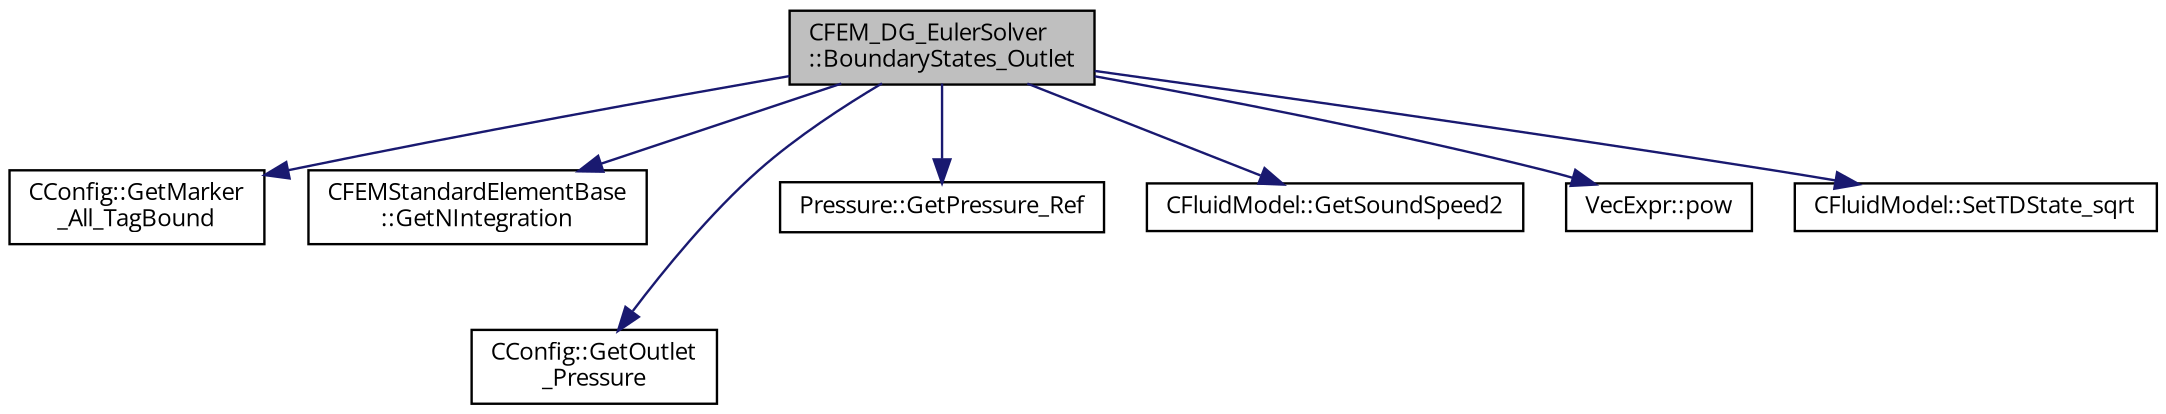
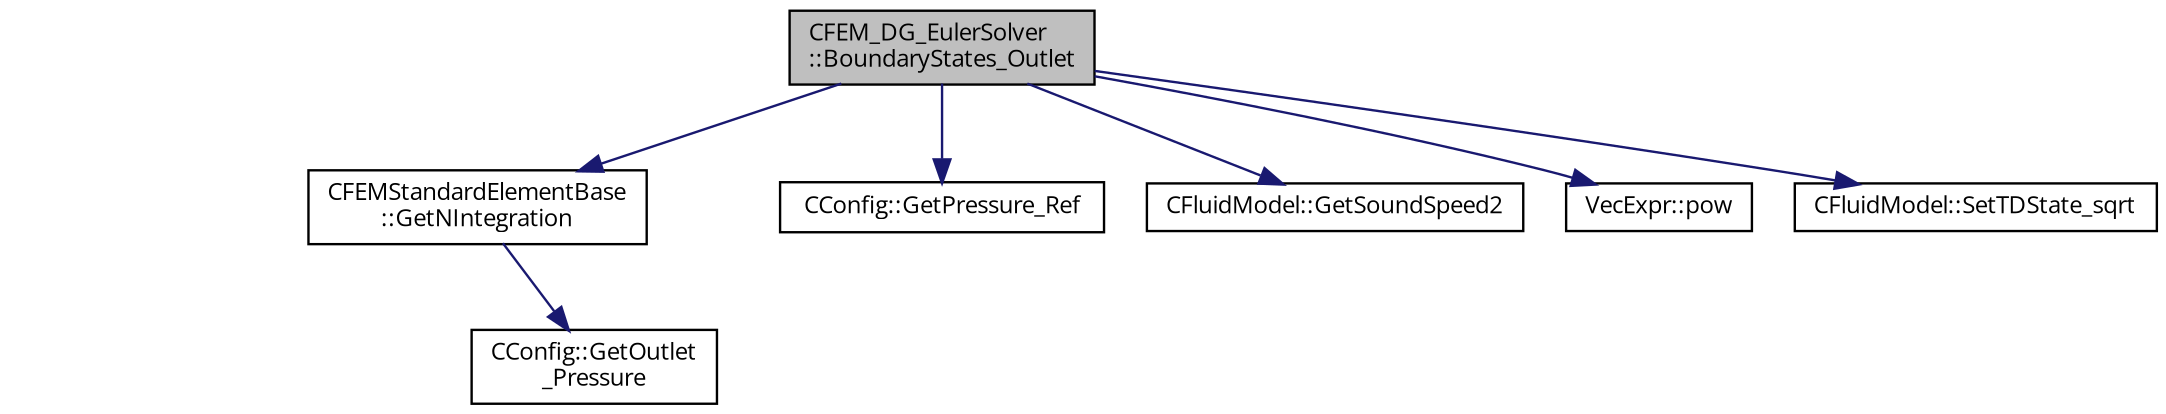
edge "CFEM_DG_EulerSolver ::BoundaryStates_Outlet" -> "CConfig::GetOutlet _Pressure": now "CFEMStandardElementBase ::GetNIntegration" -> "CConfig::GetOutlet _Pressure"
node "CConfig::GetMarker _All_TagBound": removed
node "Pressure::GetPressure_Ref": label "Pressure::GetPressure_Ref" -> "CConfig::GetPressure_Ref"
